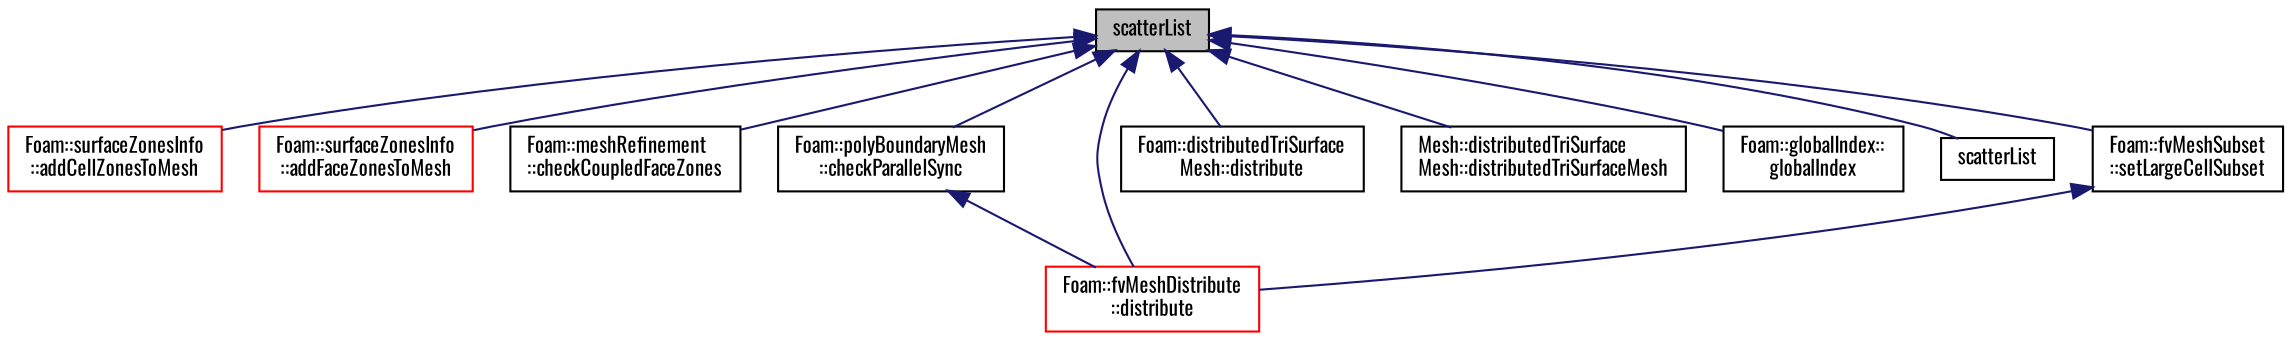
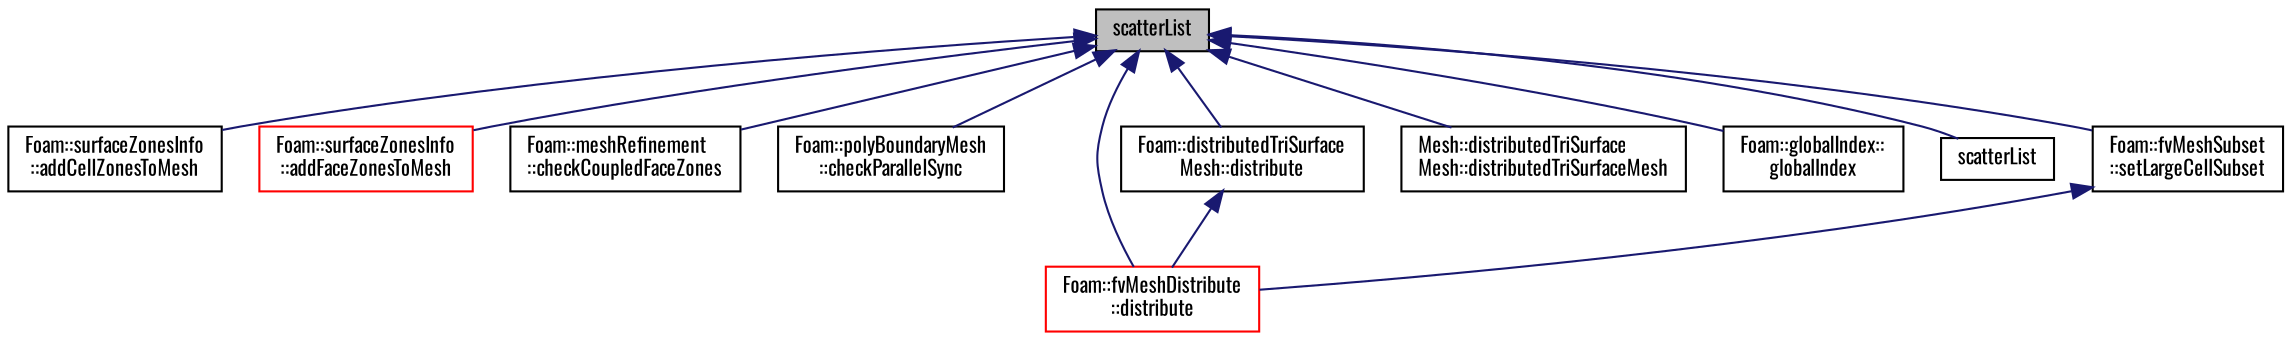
node "Foam::surfaceZonesInfo ::addCellZonesToMesh": color red -> black
edge "Foam::fvMeshDistribute ::distribute" -> "Foam::polyBoundaryMesh ::checkParallelSync": now "Foam::fvMeshDistribute ::distribute" -> "Foam::distributedTriSurface Mesh::distribute"
